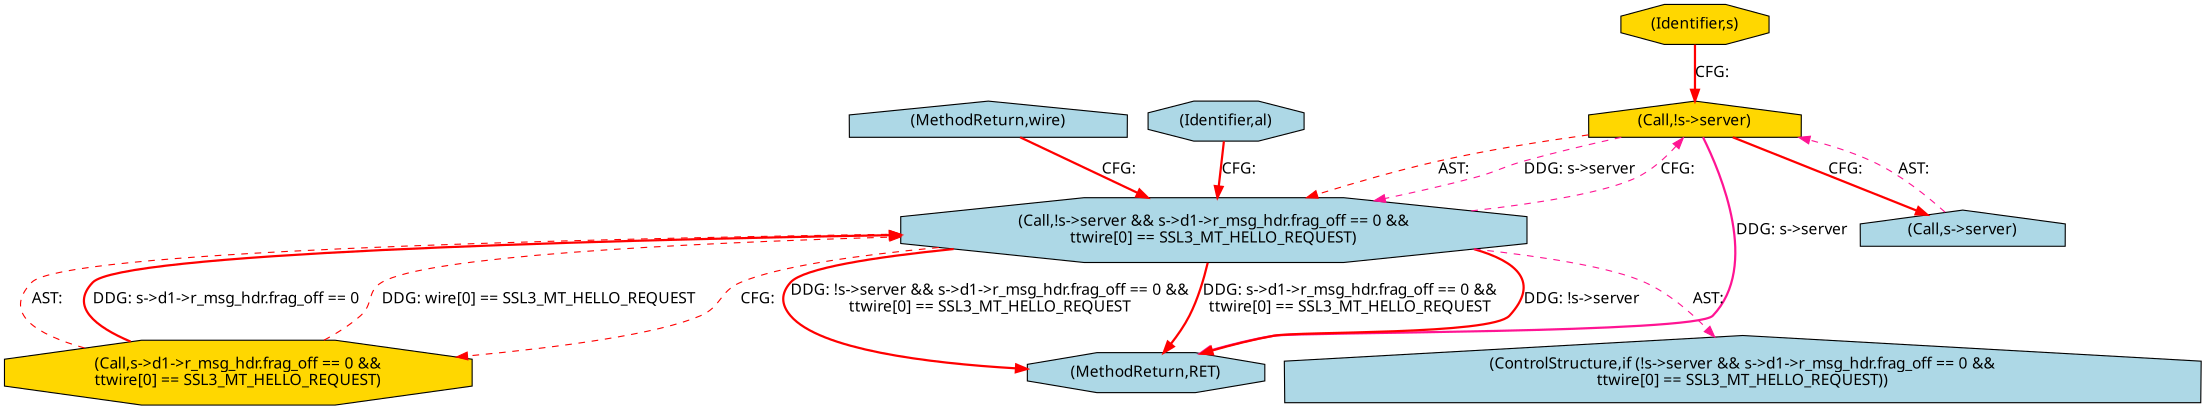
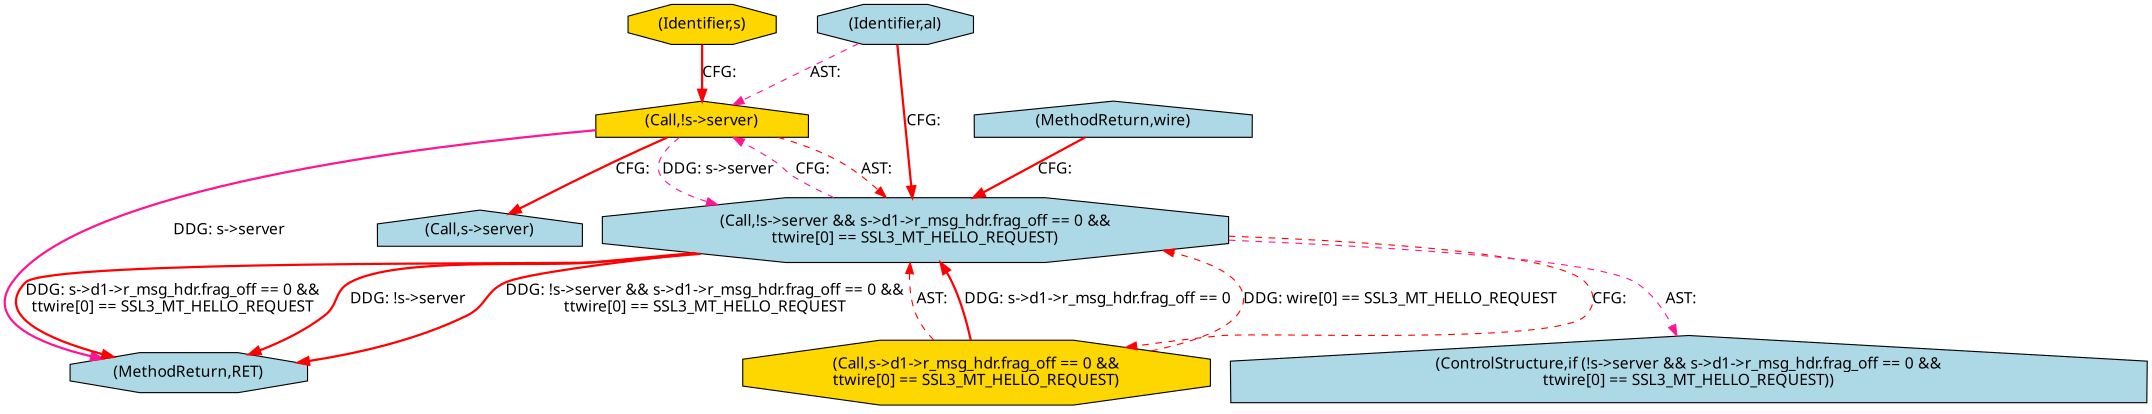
edge "(Call,s->server)" -> "(Call,!s->server)": now "(Identifier,al)" -> "(Call,!s->server)"
